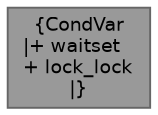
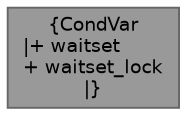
node "{CondVar |+ waitset + lock_lock |}": label "{CondVar |+ waitset + lock_lock |}" -> "{CondVar |+ waitset + waitset_lock |}"
